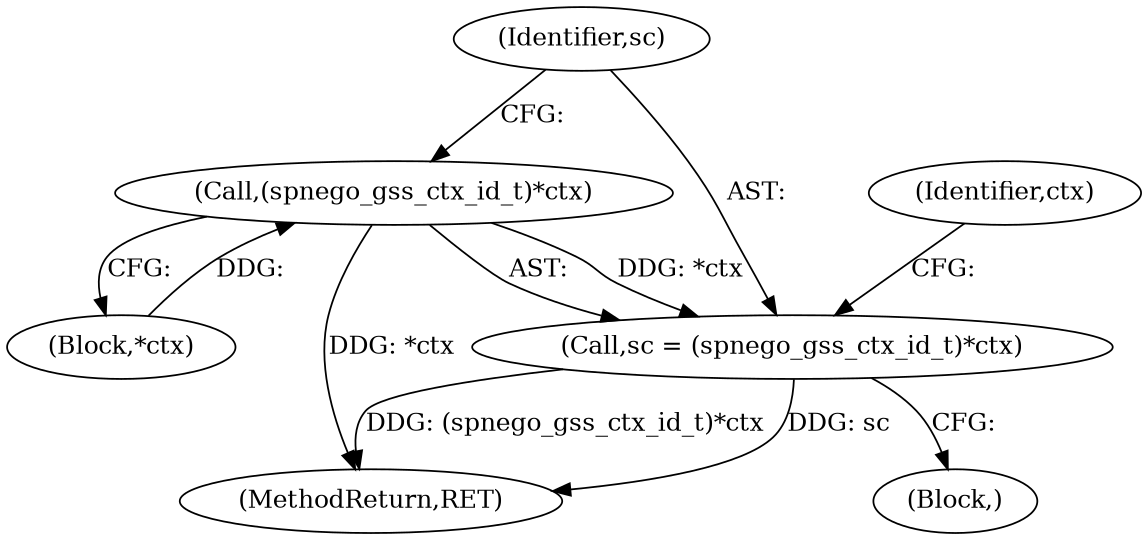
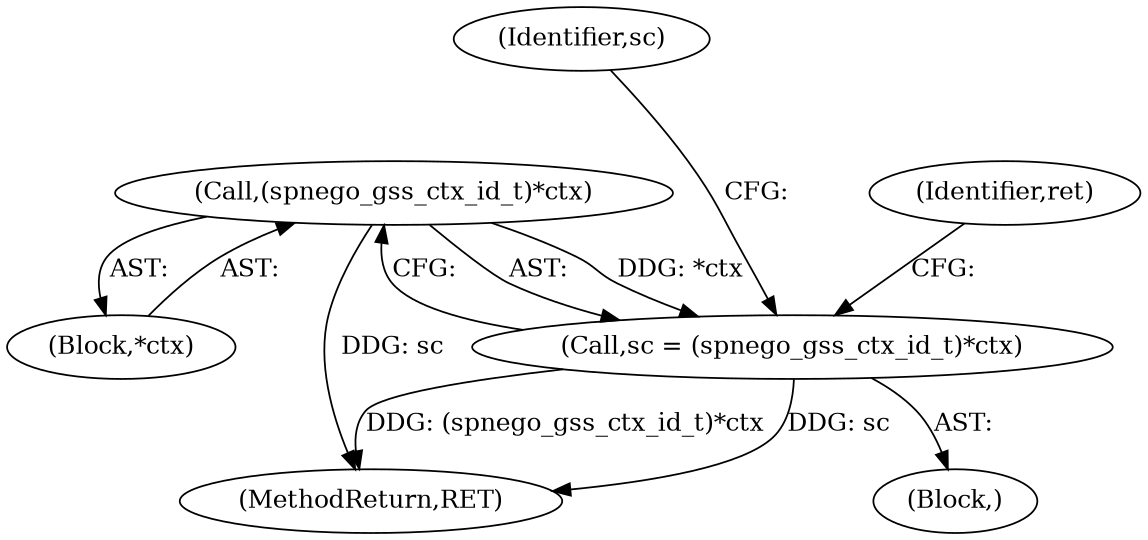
edge "(Identifier,sc)" -> "(Call,(spnego_gss_ctx_id_t)*ctx)": now "(Call,sc = (spnego_gss_ctx_id_t)*ctx)" -> "(Call,(spnego_gss_ctx_id_t)*ctx)"
edge "(Identifier,sc)" -> "(Call,sc = (spnego_gss_ctx_id_t)*ctx)": label "AST: " -> "CFG: "
node "(Identifier,ctx)": label "(Identifier,ctx)" -> "(Identifier,ret)"
edge "(Call,(spnego_gss_ctx_id_t)*ctx)" -> "(Block,*ctx)": label "CFG: " -> "AST: "
edge "(Block,*ctx)" -> "(Call,(spnego_gss_ctx_id_t)*ctx)": label "DDG: " -> "AST: "
edge "(Call,(spnego_gss_ctx_id_t)*ctx)" -> "(MethodReturn,RET)": label "DDG: *ctx" -> "DDG: sc"
edge "(Call,sc = (spnego_gss_ctx_id_t)*ctx)" -> "(Block,)": label "CFG: " -> "AST: "
